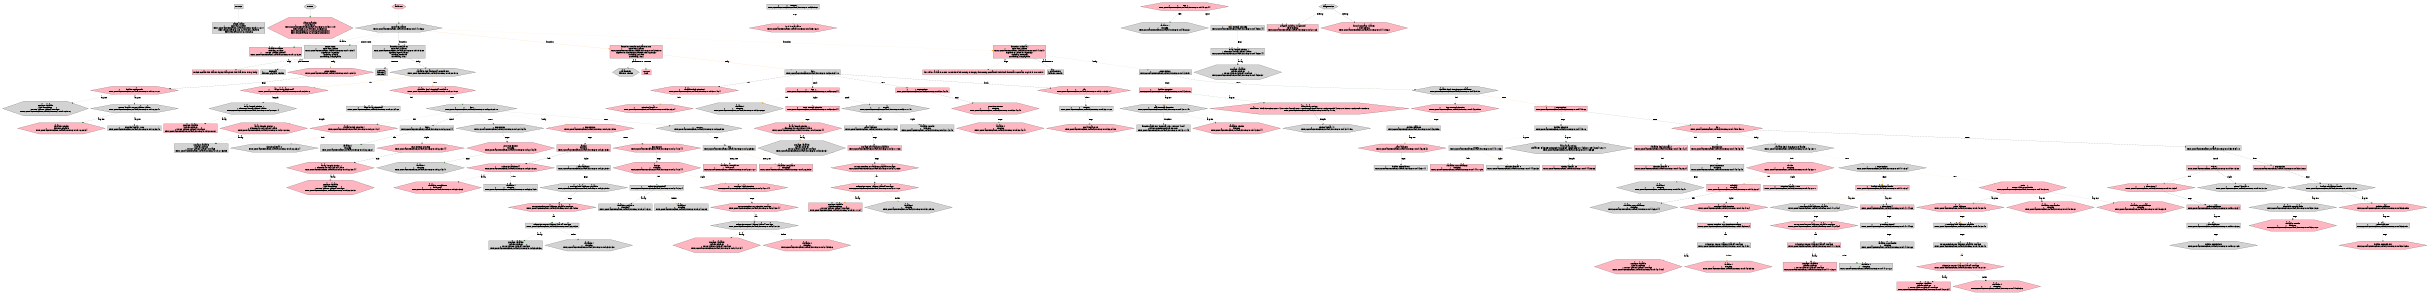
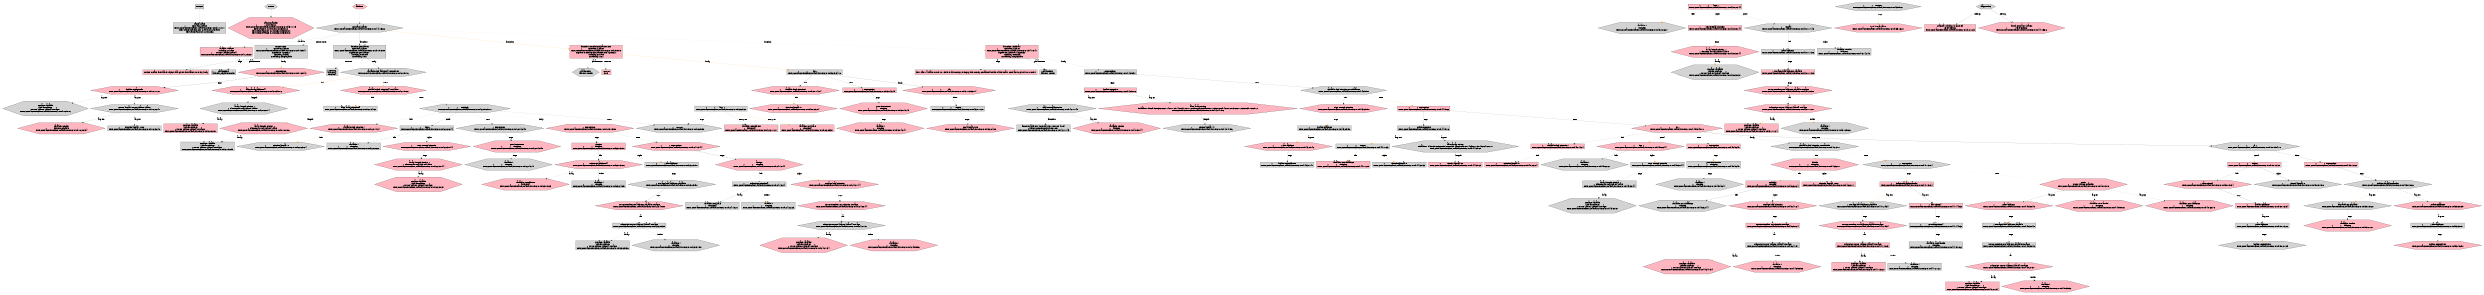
node "return tests/contract_testcases/solana/issues678.sol:35:9-21": shape box -> hexagon
node "external address payable sender": label "external address payable sender" -> "parameters address payable sender"
edge "for tests/contract_testcases/solana/issues678.sol:30:9-34:10" -> "less tests/contract_testcases/solana/issues678.sol:30:26-44": removed, label "cond"
node "for tests/contract_testcases/solana/issues678.sol:22:9-25:10": label "for tests/contract_testcases/solana/issues678.sol:22:9-25:10" -> "multiply tests/contract_testcases/solana/issues678.sol:22:9-25:10"
edge "for tests/contract_testcases/solana/issues678.sol:45:9-49:10" -> "less tests/contract_testcases/solana/issues678.sol:45:26-44": added, label "cond"
edge "for tests/contract_testcases/solana/issues678.sol:45:9-49:10" -> "if tests/contract_testcases/solana/issues678.sol:50:9-54:10": label "next" -> "entry #0"
edge "return tests/contract_testcases/solana/issues678.sol:26:9-38" -> "list tests/contract_testcases/solana/issues678.sol:26:9-38": reversed
node "if tests/contract_testcases/solana/issues678.sol:50:9-54:10": shape box -> hexagon
